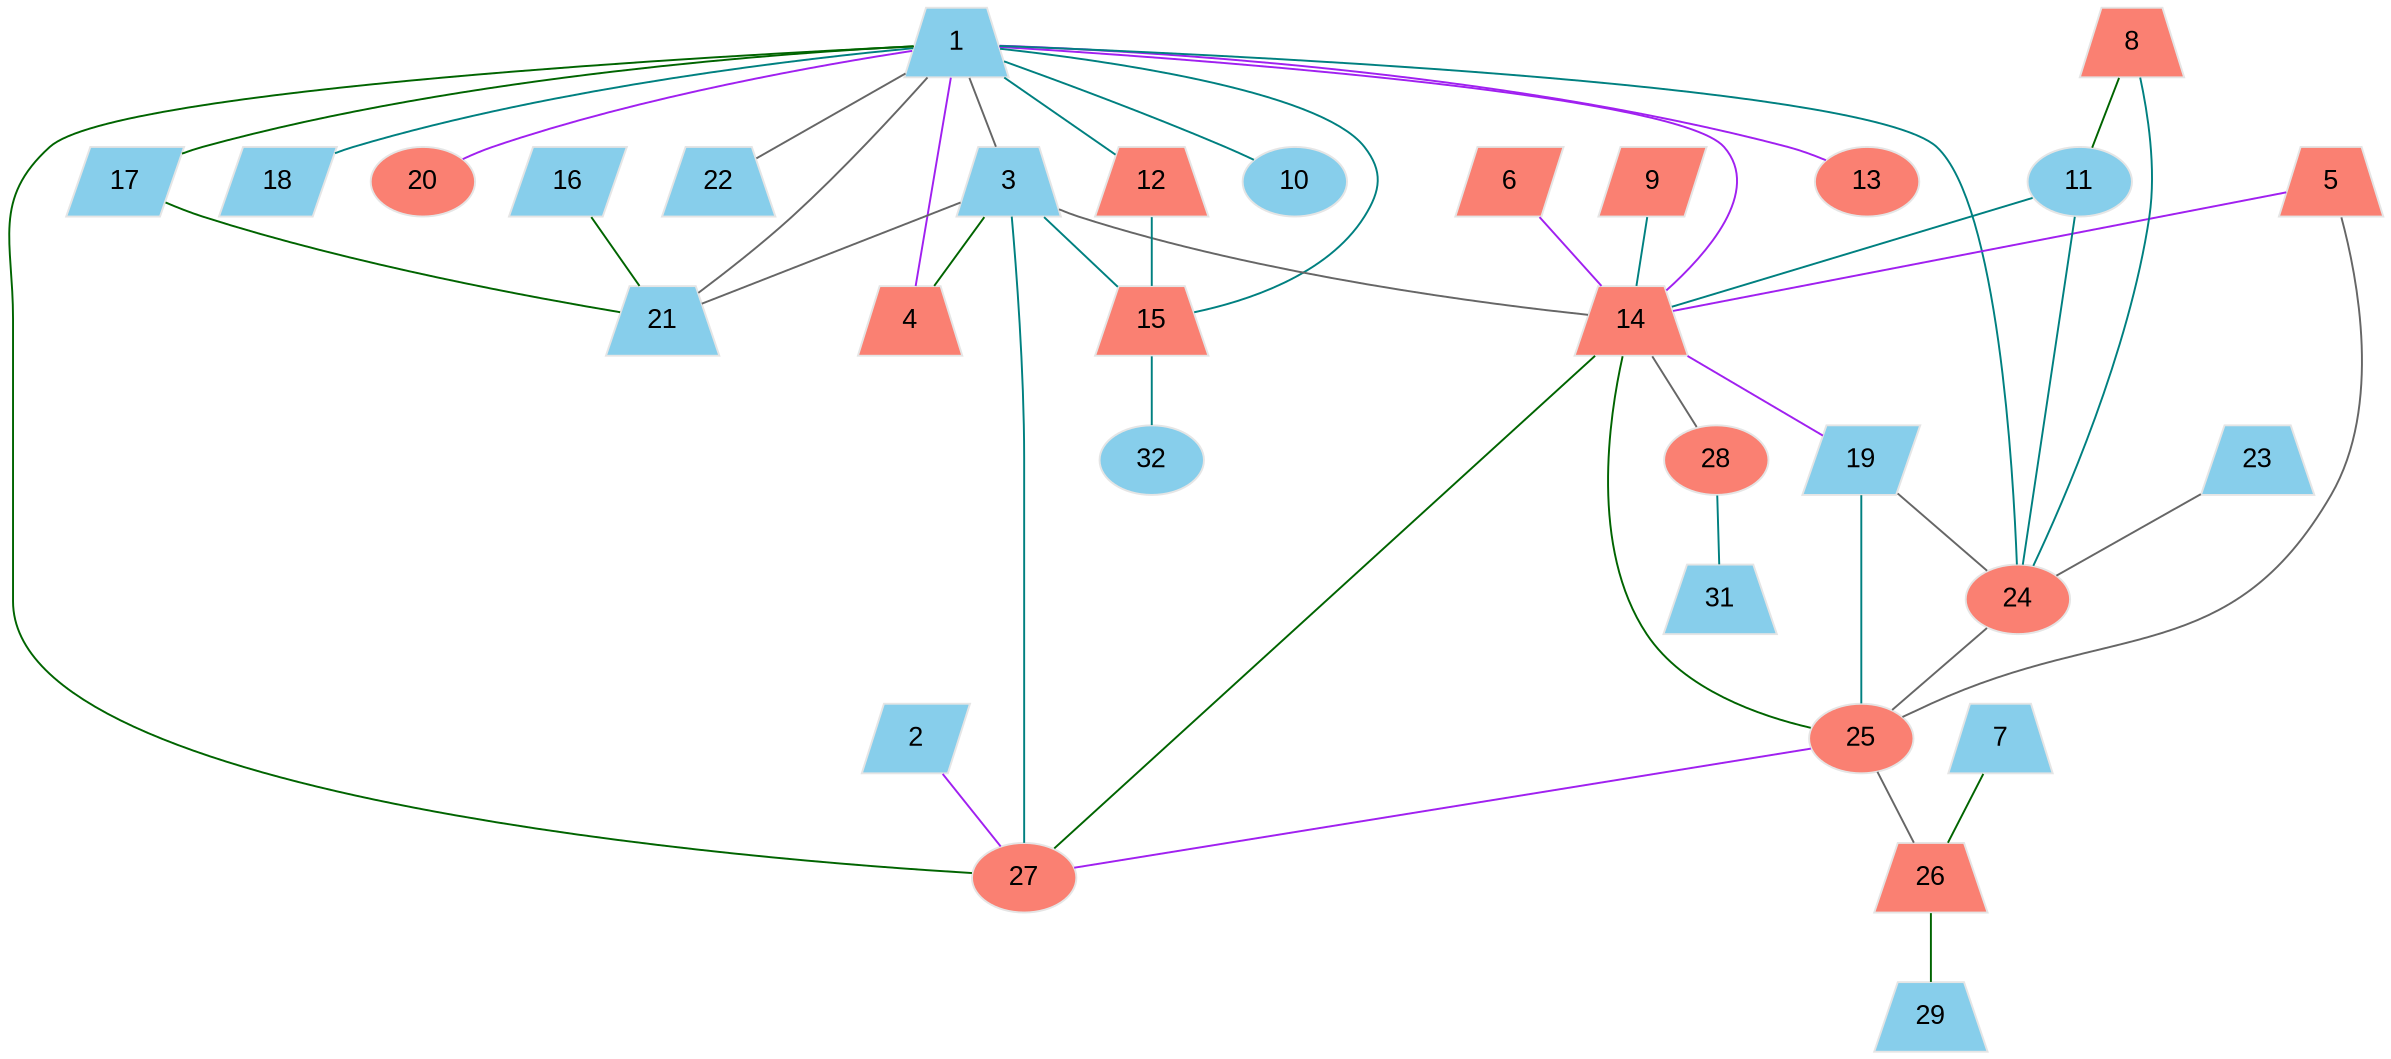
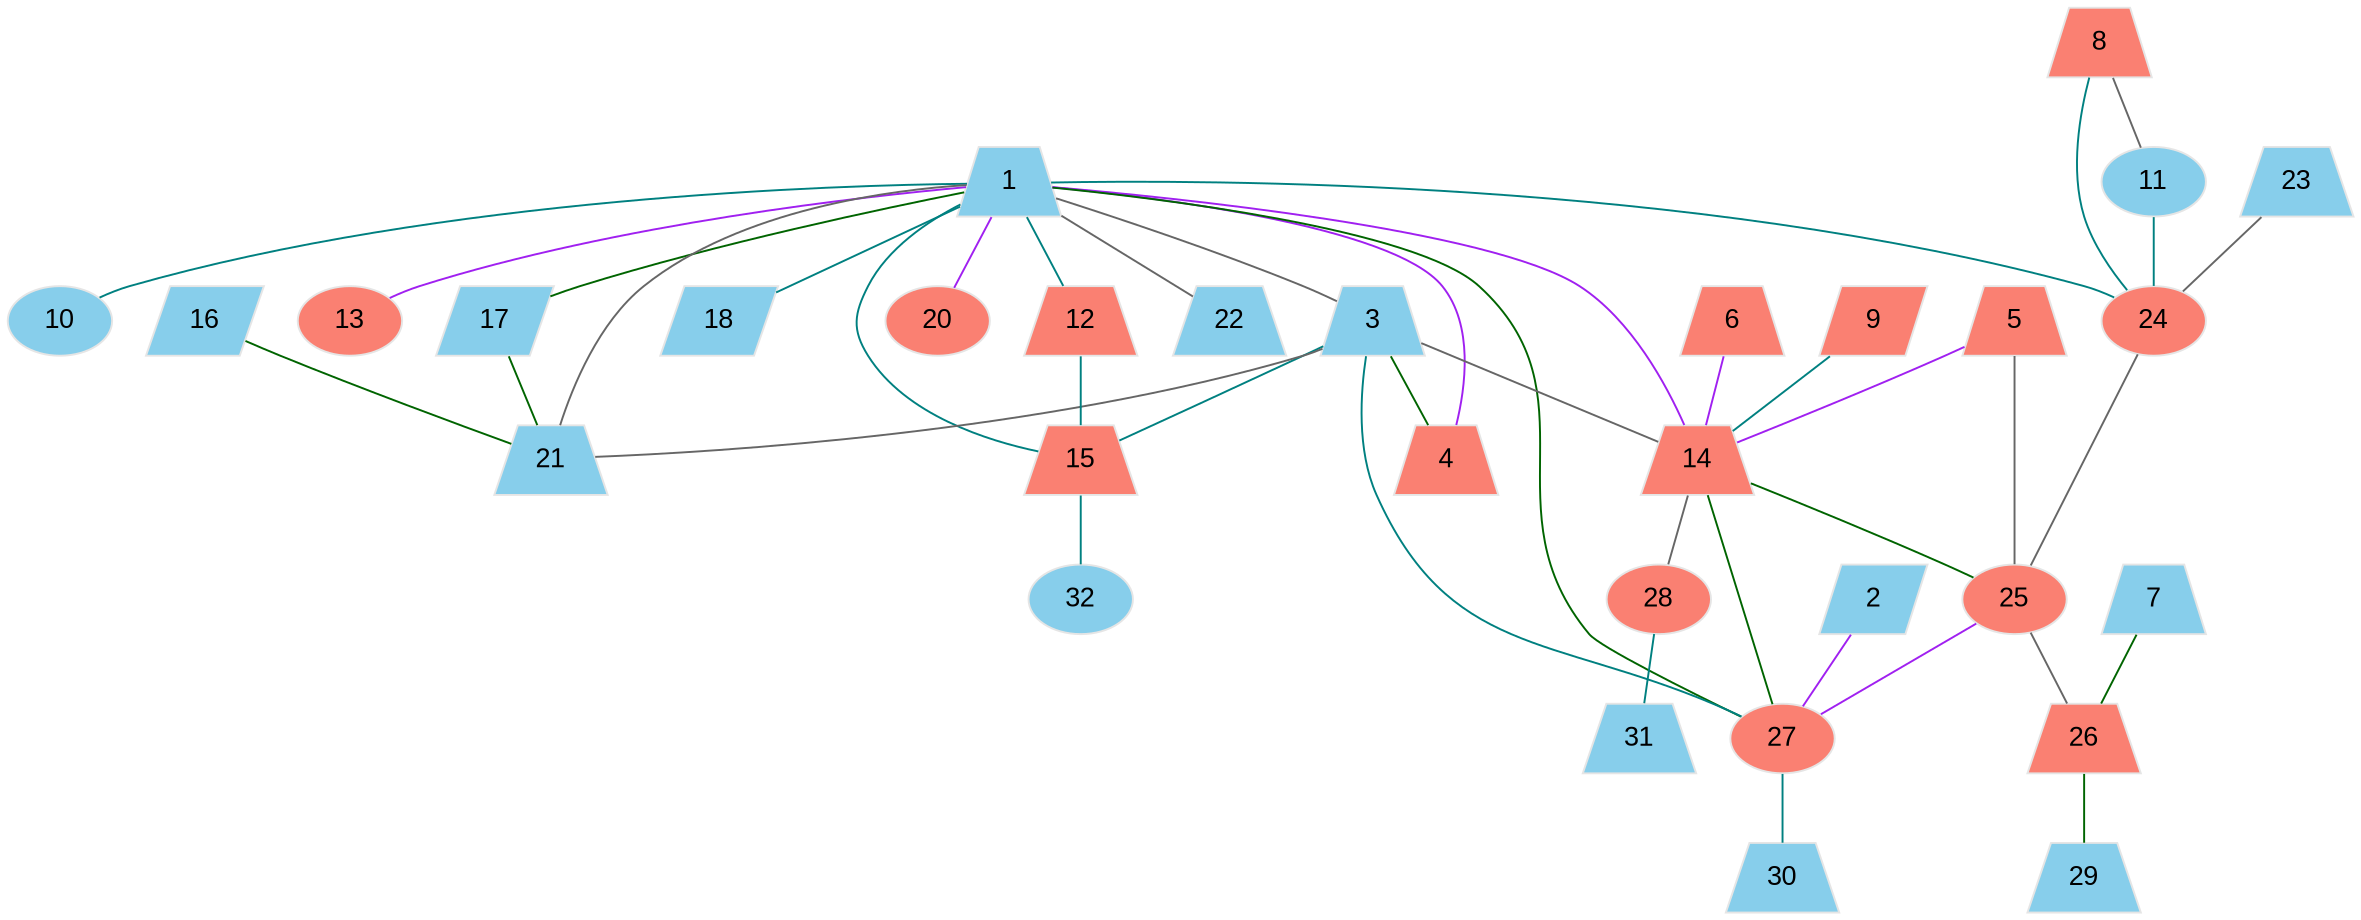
edge "8" -- "11": color darkgreen -> gray40
node "6": shape parallelogram -> trapezium
edge "11" -- "14": removed
node "19": removed
node "30": added
